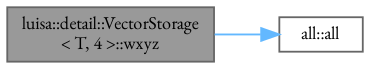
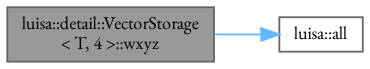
node "all::all": label "all::all" -> "luisa::all"
